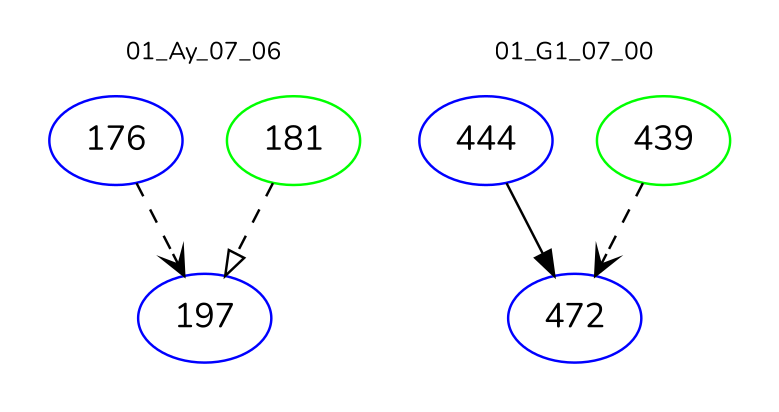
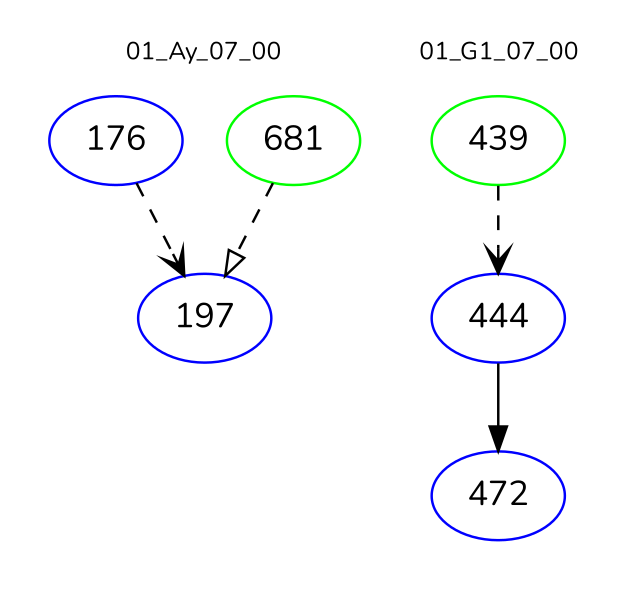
cluster "01_Ay_07_06": label "01_Ay_07_06" -> "01_Ay_07_00"
node "181": label "181" -> "681"
edge "439" -> "472": now "439" -> "444"
